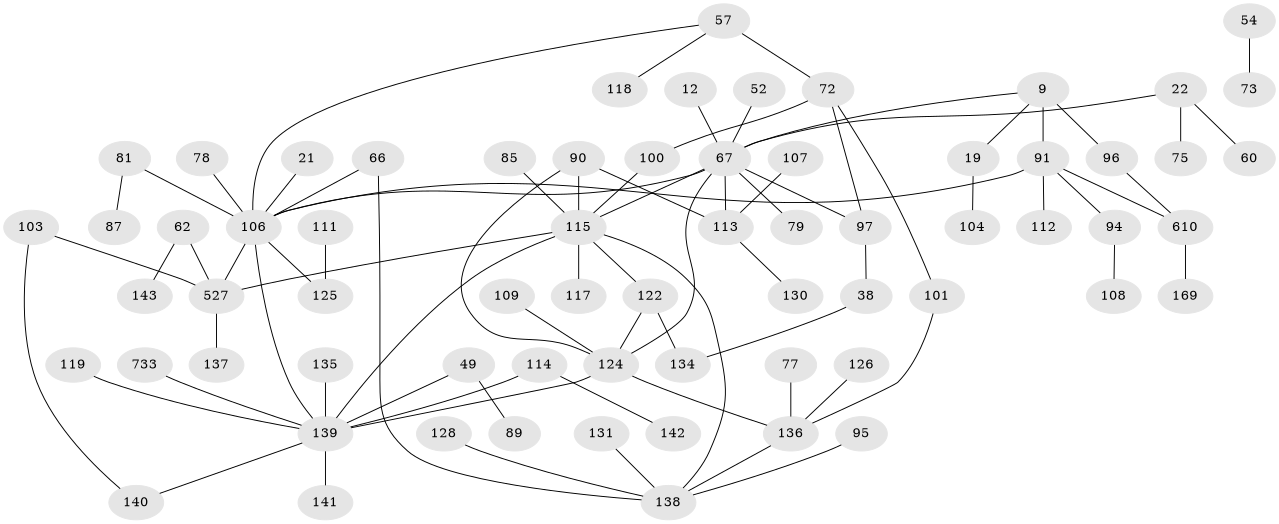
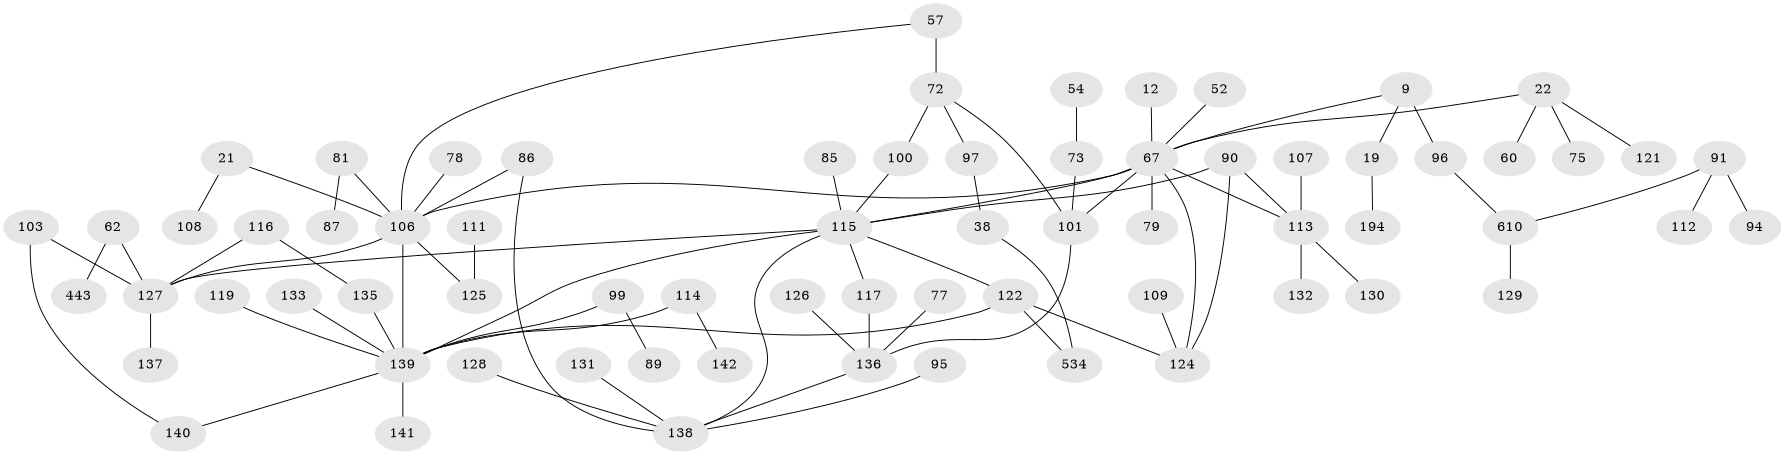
node "118": removed
edge "9" -- "91": removed
node "66": label "66" -> "86"
node "121": added
edge "67" -- "97": now "67" -- "101"
edge "73" -- "101": added
edge "91" -- "106": removed
node "116": added
node "104": label "104" -> "194"
edge "94" -- "108": now "21" -- "108"
node "143": label "143" -> "443"
node "527": label "527" -> "127"
node "169": label "169" -> "129"
node "132": added
node "733": label "733" -> "133"
node "49": label "49" -> "99"
node "134": label "134" -> "534"
edge "124" -- "136": now "117" -- "136"
edge "124" -- "139": now "122" -- "139"
